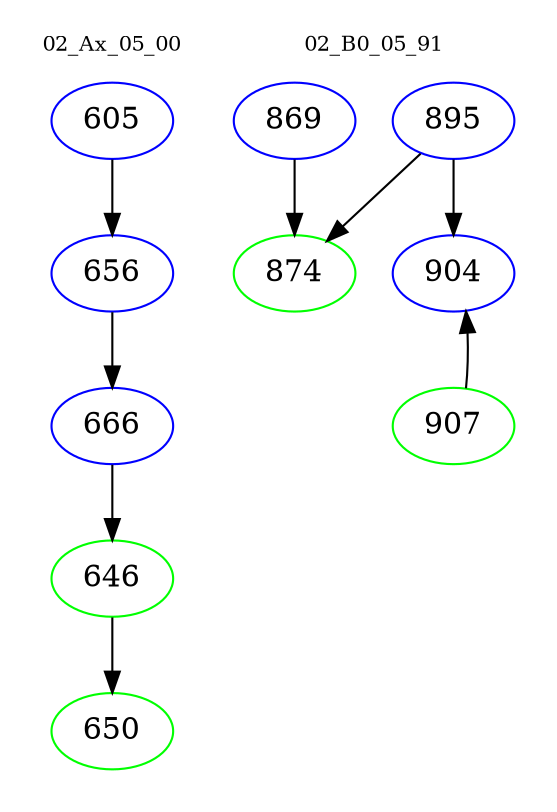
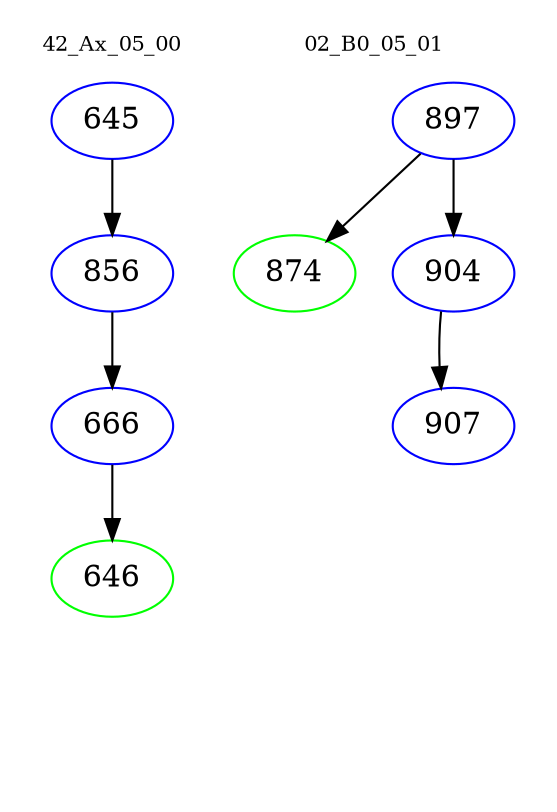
cluster "02_Ax_05_00": label "02_Ax_05_00" -> "42_Ax_05_00"
cluster "02_B0_05_91": label "02_B0_05_91" -> "02_B0_05_01"
node "605": label "605" -> "645"
node "869": removed
node "895": label "895" -> "897"
node "656": label "656" -> "856"
edge "907" -> "904": reversed
node "907": color green -> blue
node "650": removed
